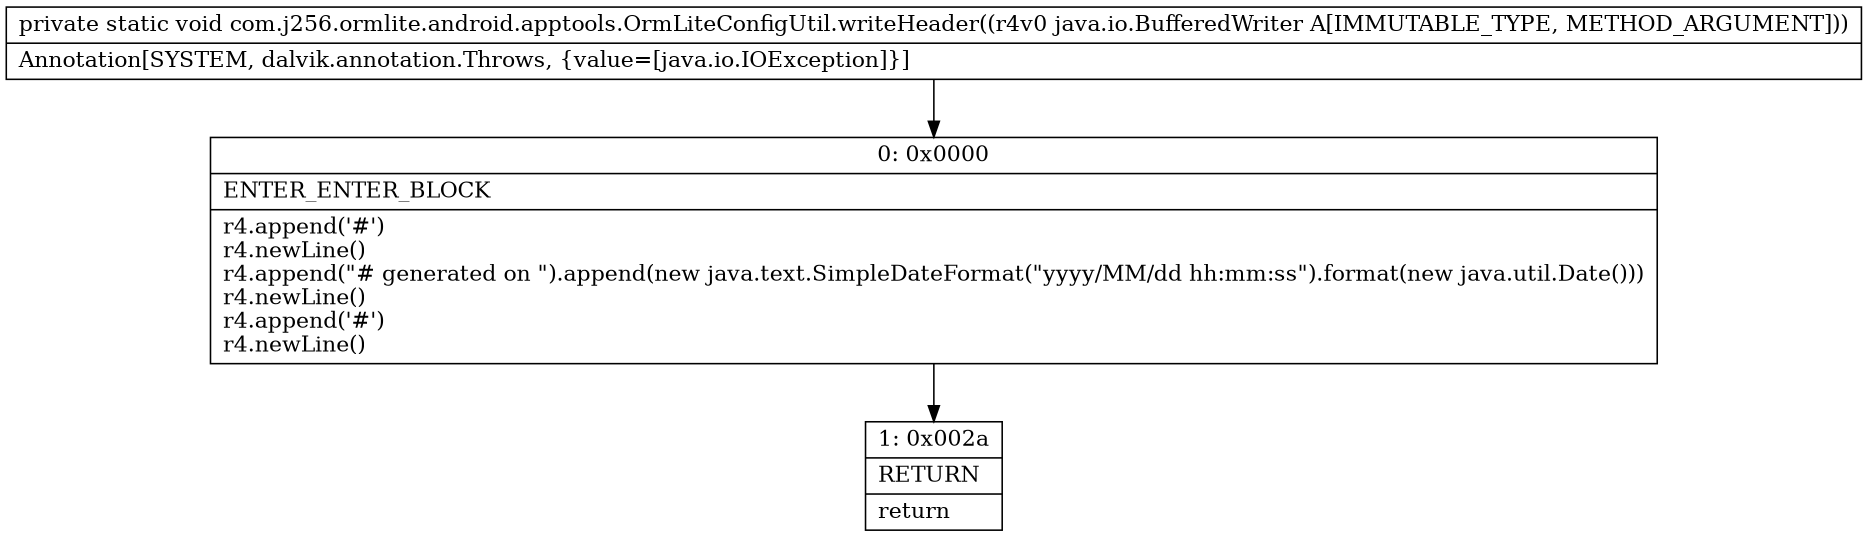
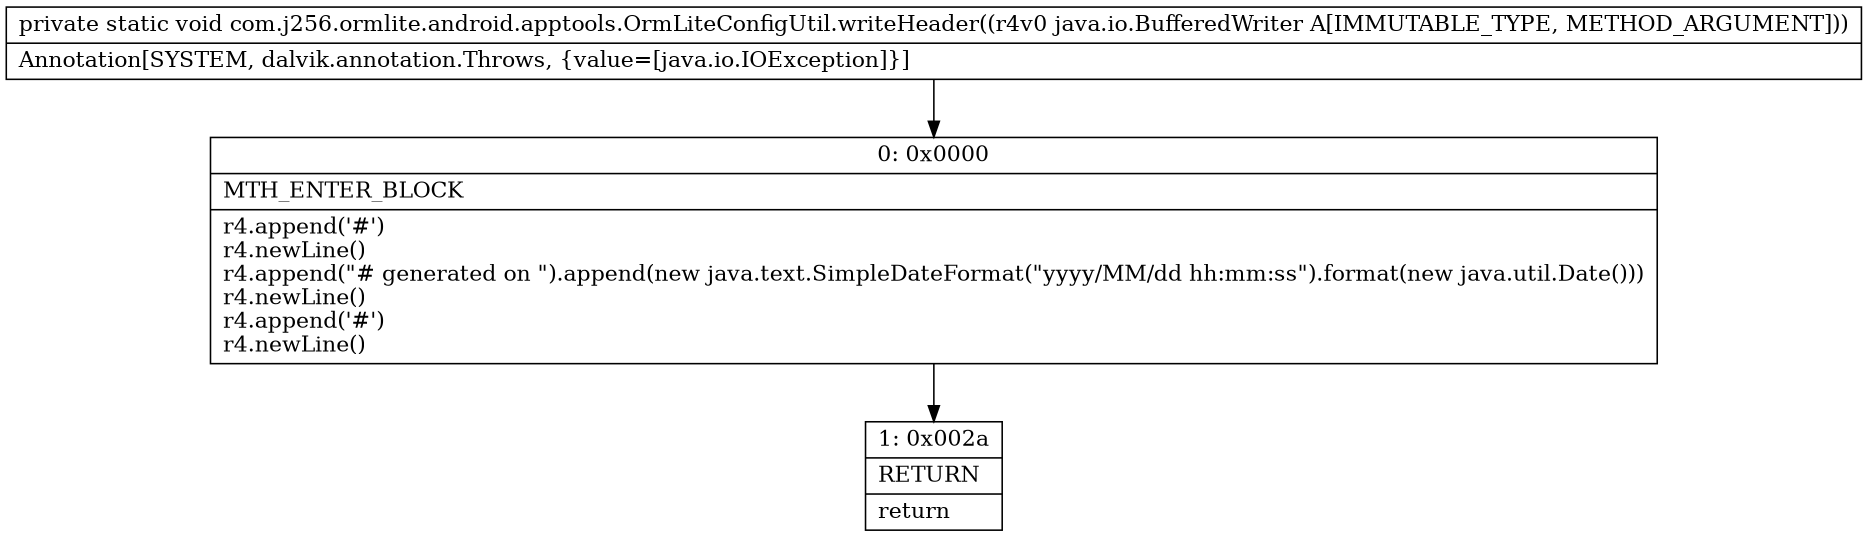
node "0: 0x0000": text "ENTER_ENTER_BLOCK" -> "MTH_ENTER_BLOCK"
